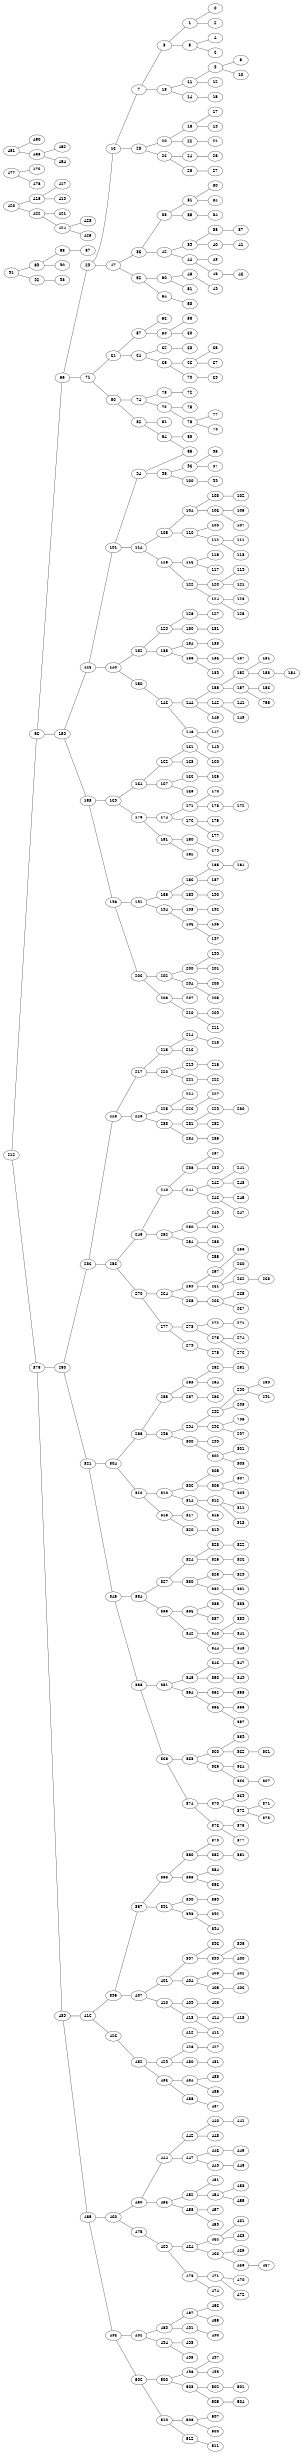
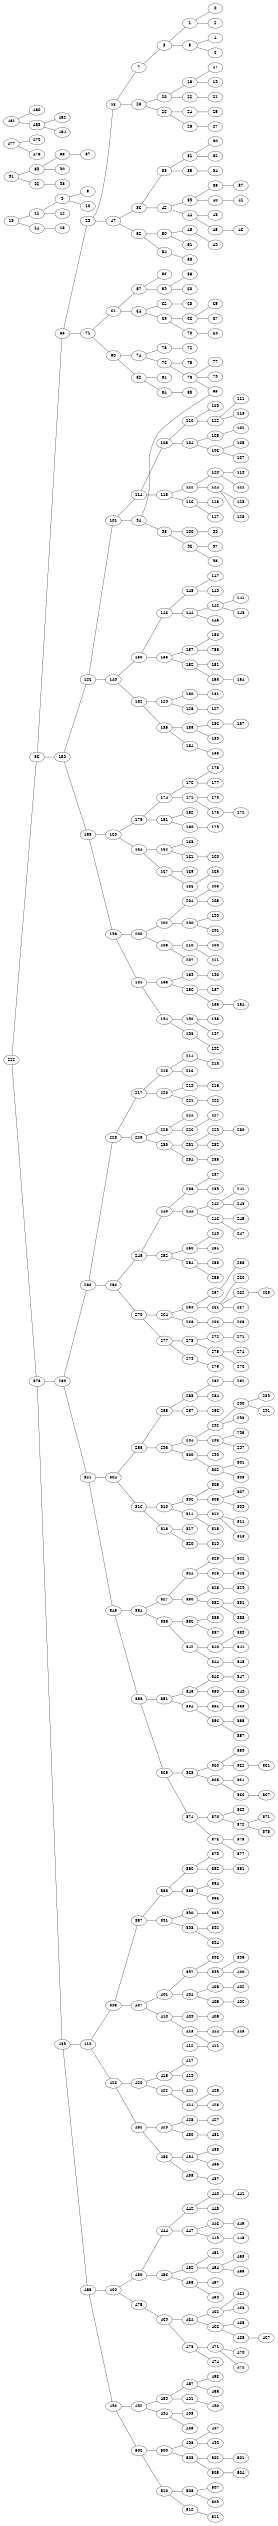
edge "7" -- "13": removed
edge "84" -- "85": now "78" -- "85"
edge "155" -- "144": now "155" -- "150"
edge "266" -- "267": now "261" -- "267"
edge "426" -- "420": added
